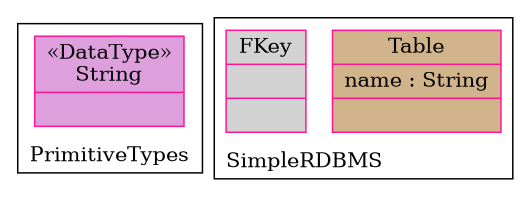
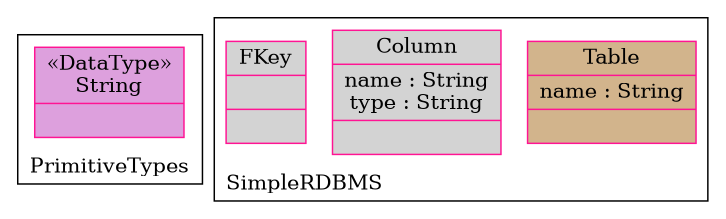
node "Column": added
